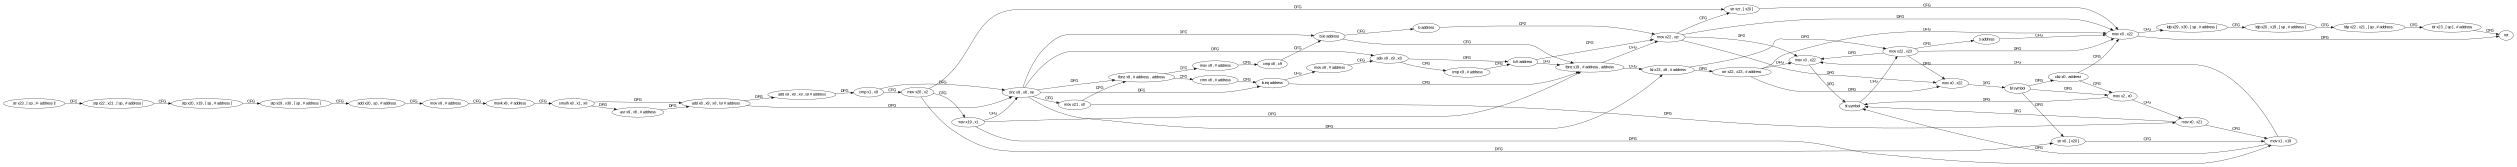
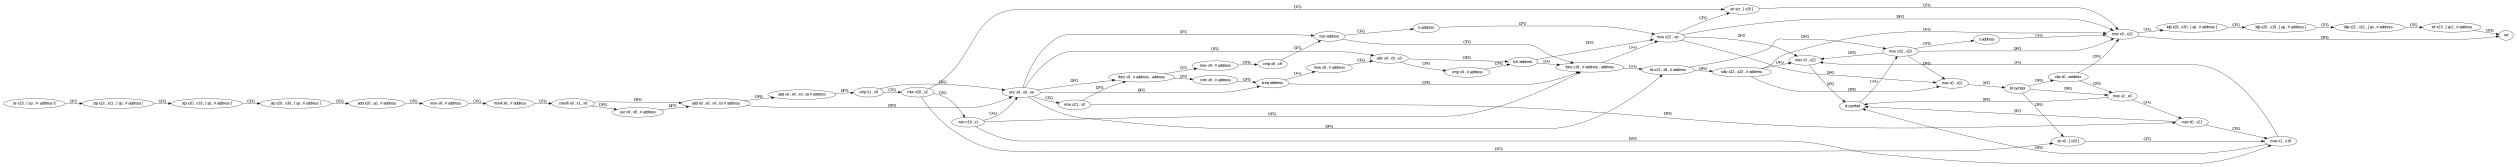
node "orr x22 , x23 , # address": label "orr x22 , x23 , # address" -> "sdiv x22 , x23 , # address"
